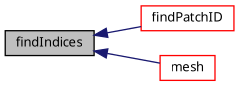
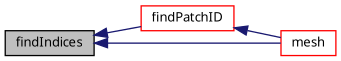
edge "mesh" -> "findPatchID": added
